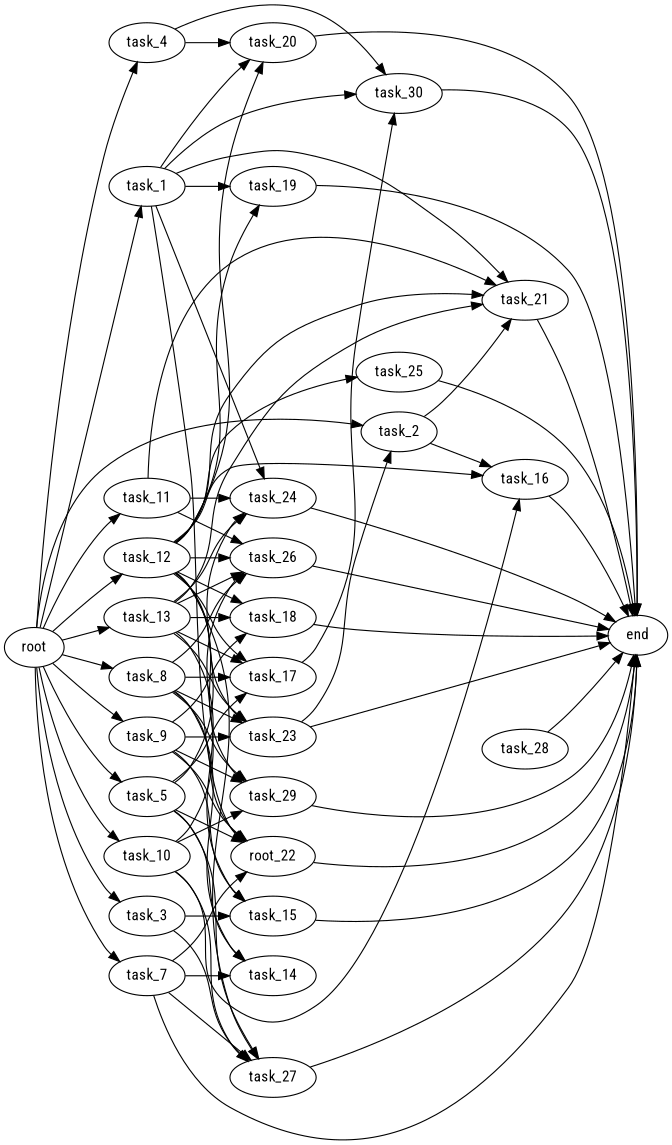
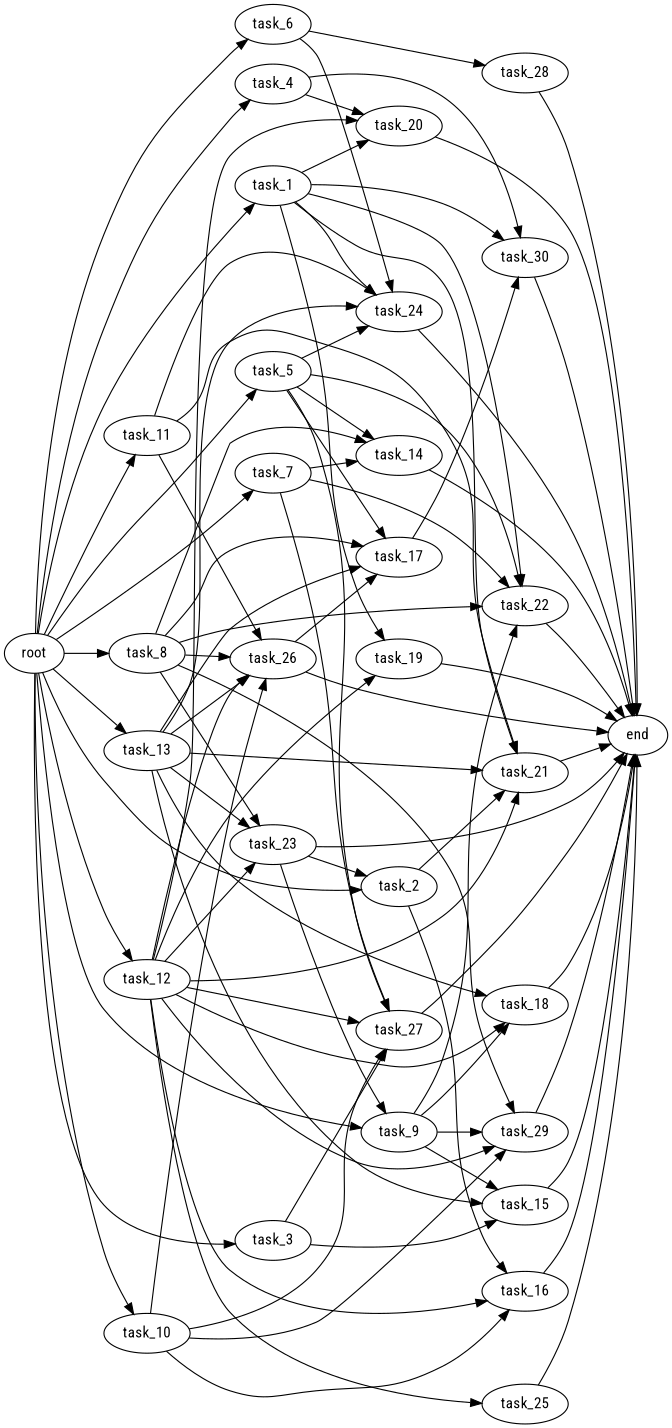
node "task_6": added
edge "task_12" -> "task_17": now "task_26" -> "task_17"
edge "task_9" -> "task_23": reversed
node "root_22": label "root_22" -> "task_22"
edge "task_7" -> "end": now "task_14" -> "end"
